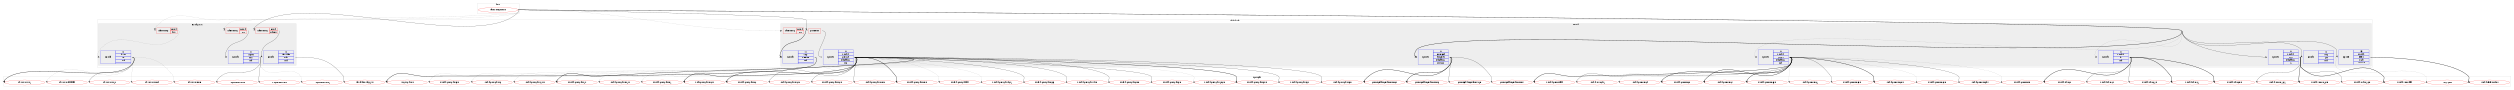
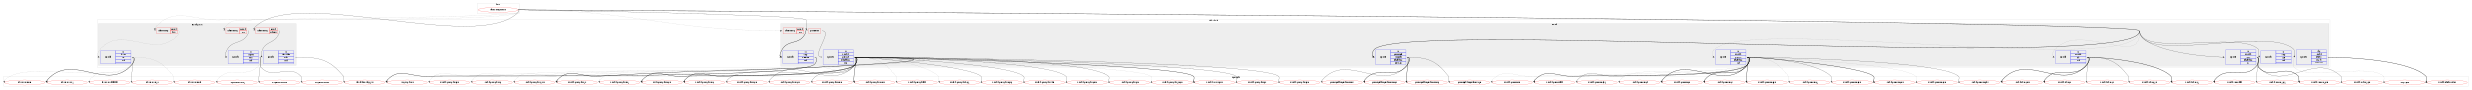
node "sys-devel/automake-1.13.4-r1": removed
node "sys-devel/automake-1.15.1-r1": label "sys-devel/automake-1.15.1-r1" -> "sys-devel/libnl-1.15.1-r1"
node "sys-devel/libnl-2.69-r4": label "sys-devel/libnl-2.69-r4" -> "sys-devel/autoconf-2.69-r4"
